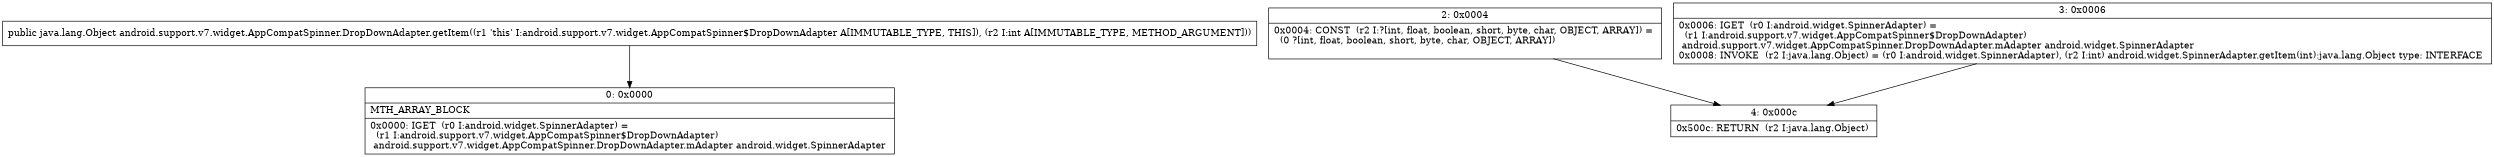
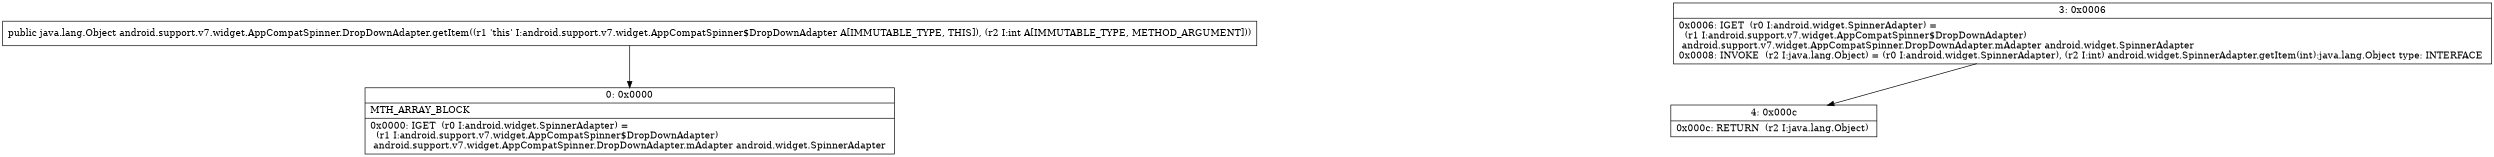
node "2: 0x0004": removed
node "4: 0x000c": text "0x500c: RETURN  (r2 I:java.lang.Object)" -> "0x000c: RETURN  (r2 I:java.lang.Object)"
